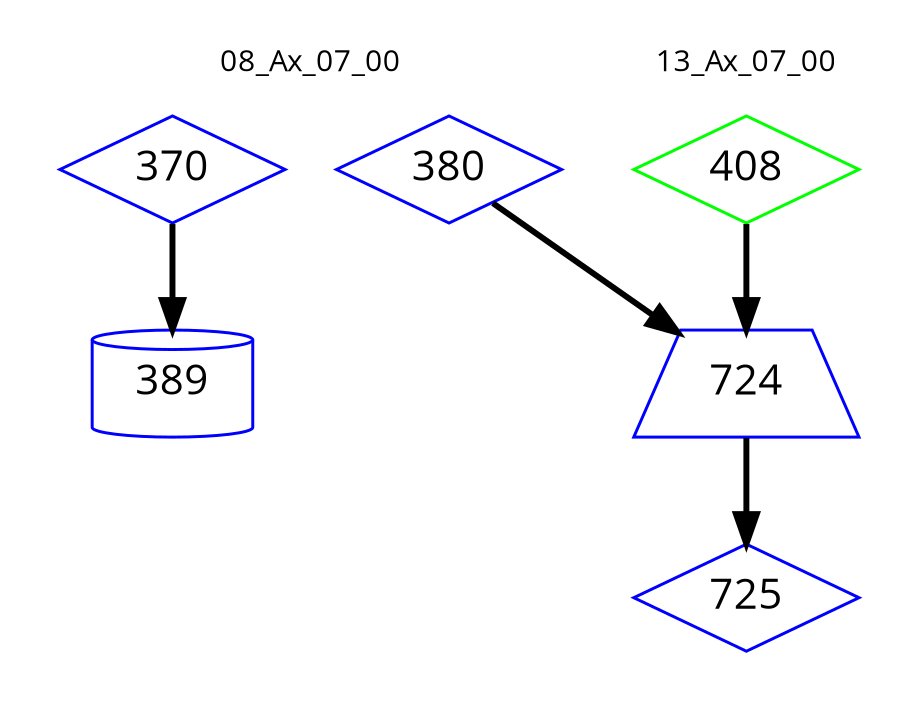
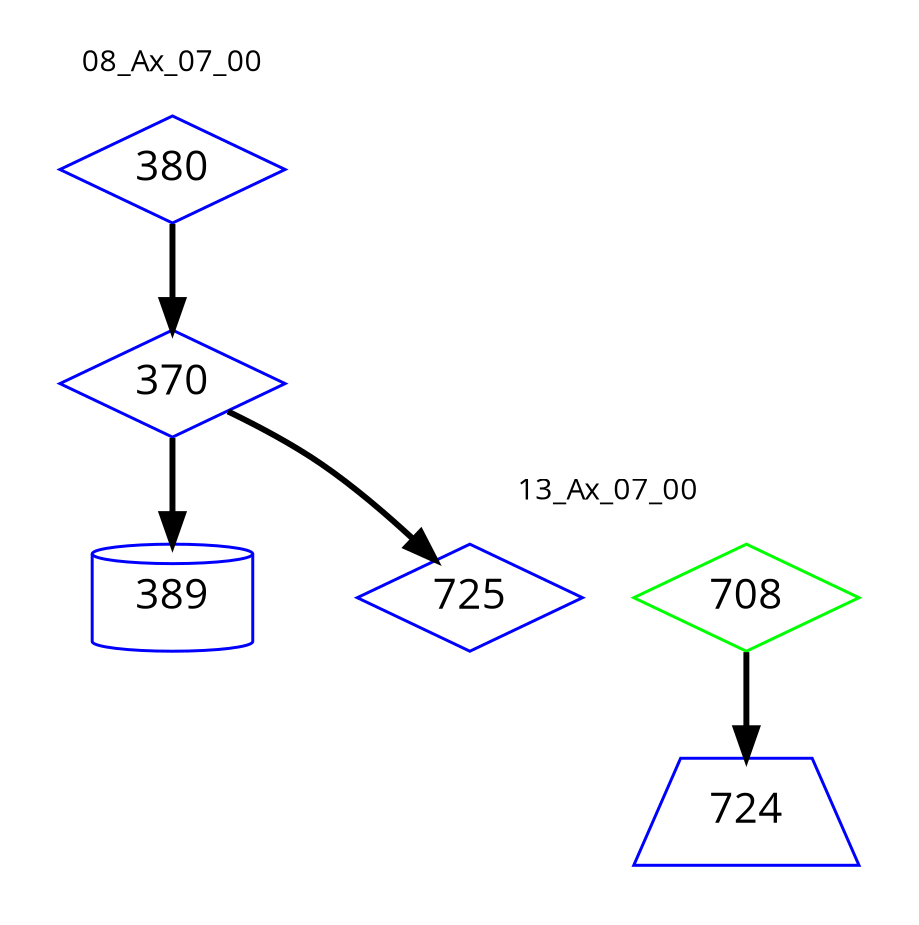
node "408": label "408" -> "708"
edge "380" -> "724": now "380" -> "370"
edge "724" -> "725": now "370" -> "725"
